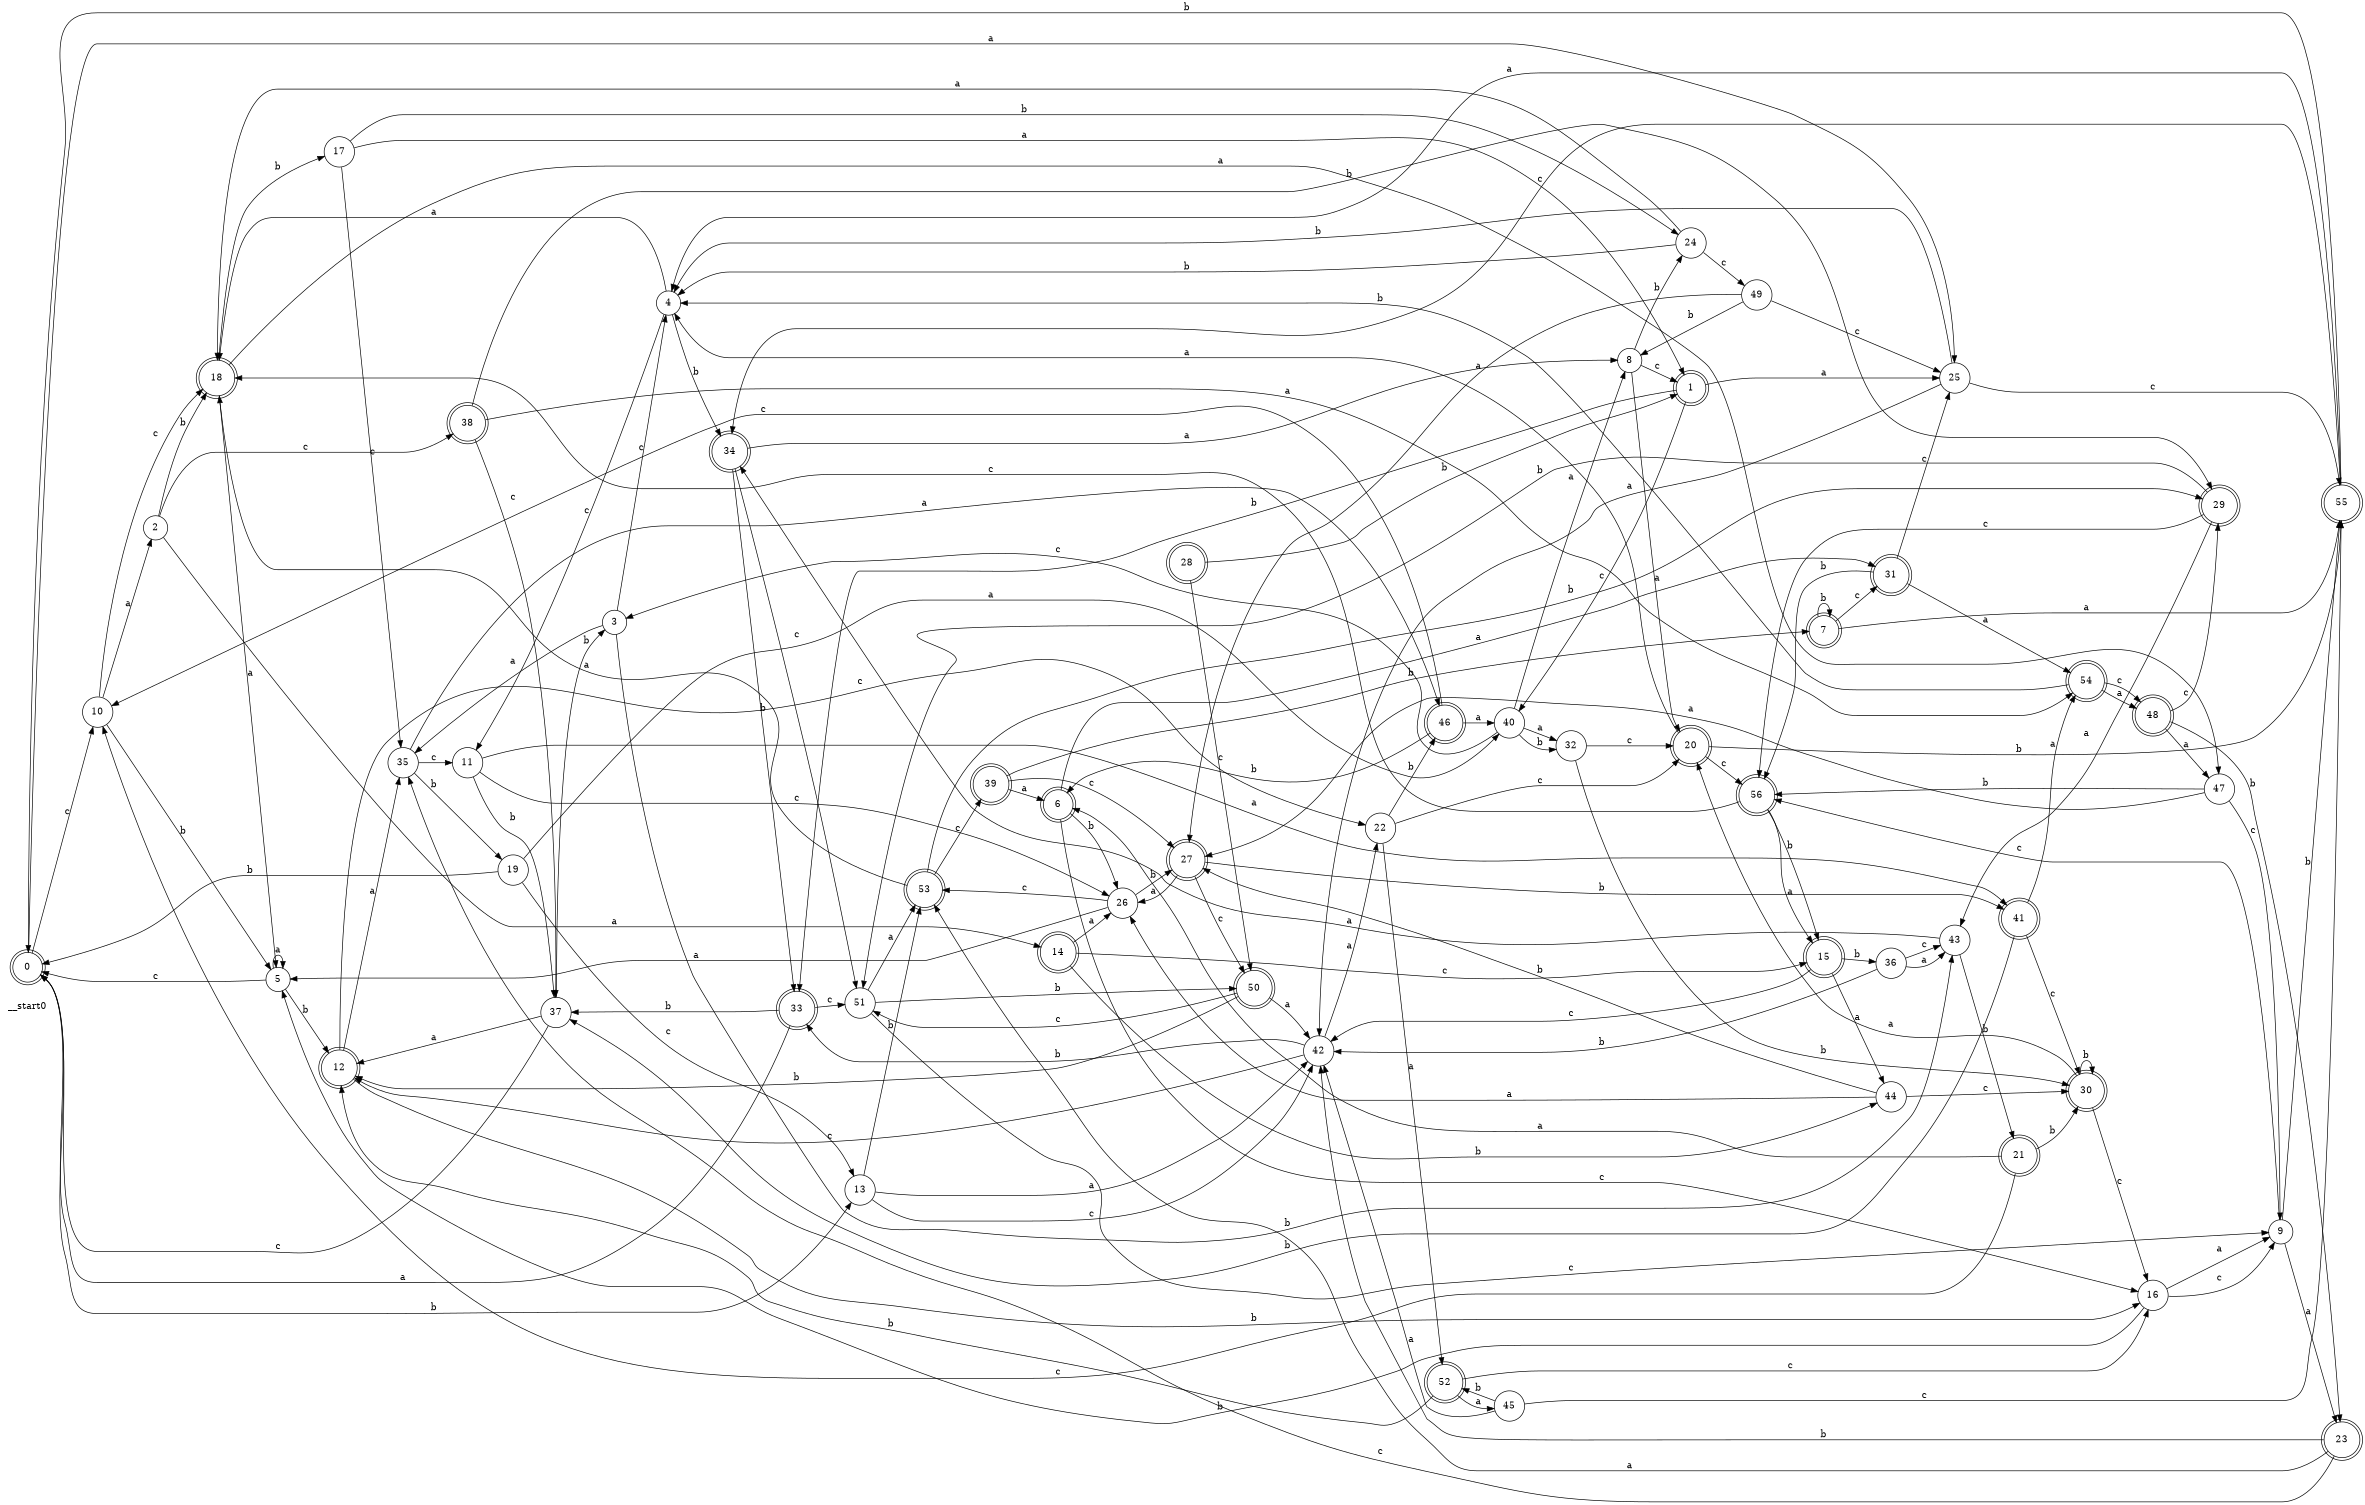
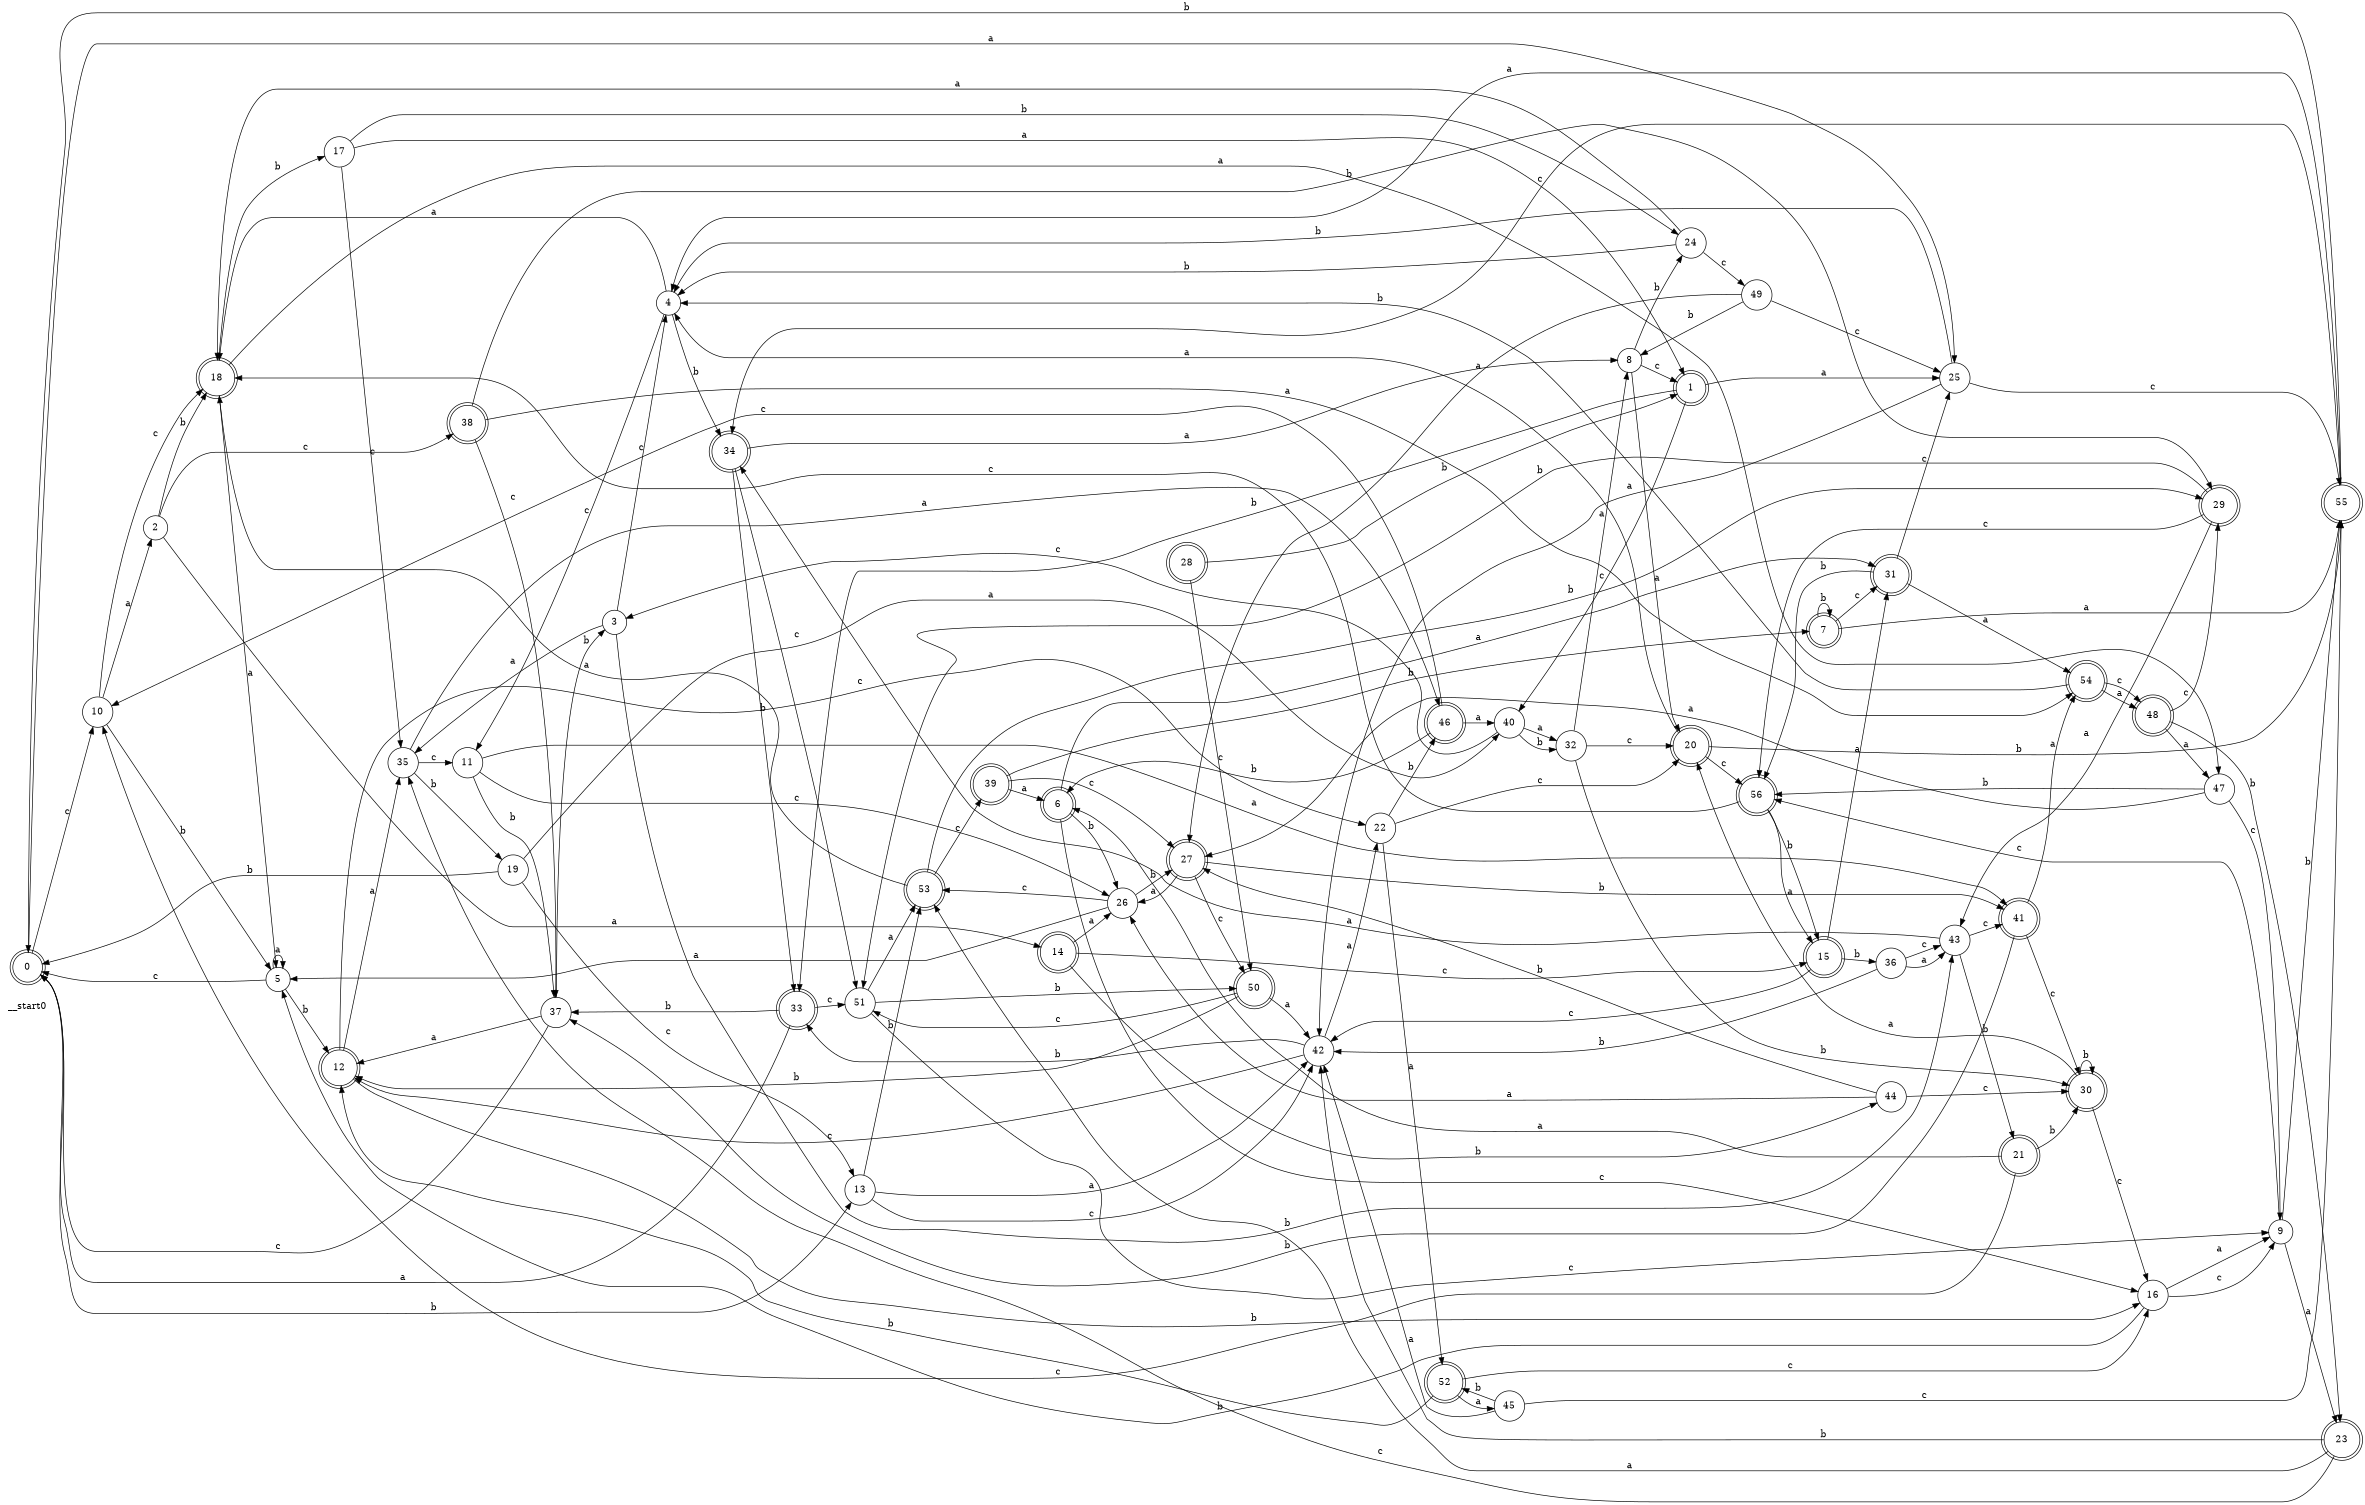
edge "40" -> "8": now "32" -> "8"
edge "43" -> "41": added, label "c"
edge "15" -> "44": now "15" -> "31"
